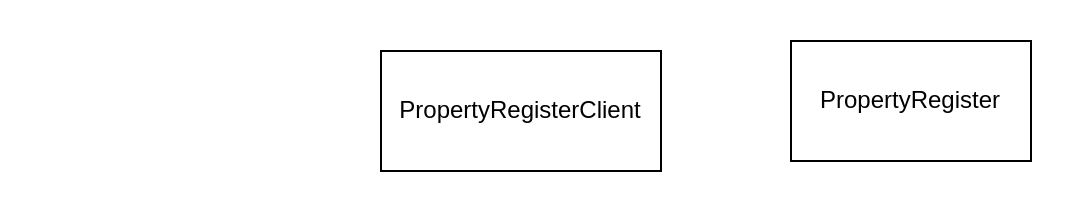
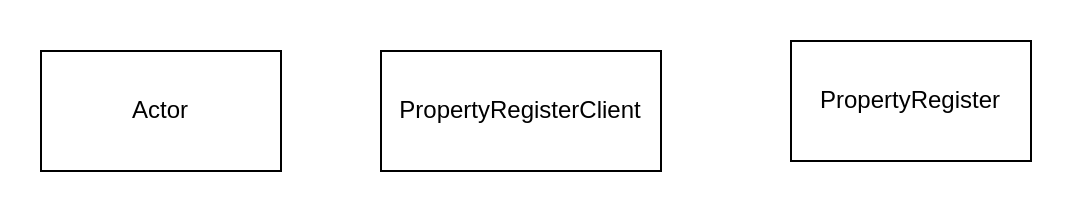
node "Actor": added
